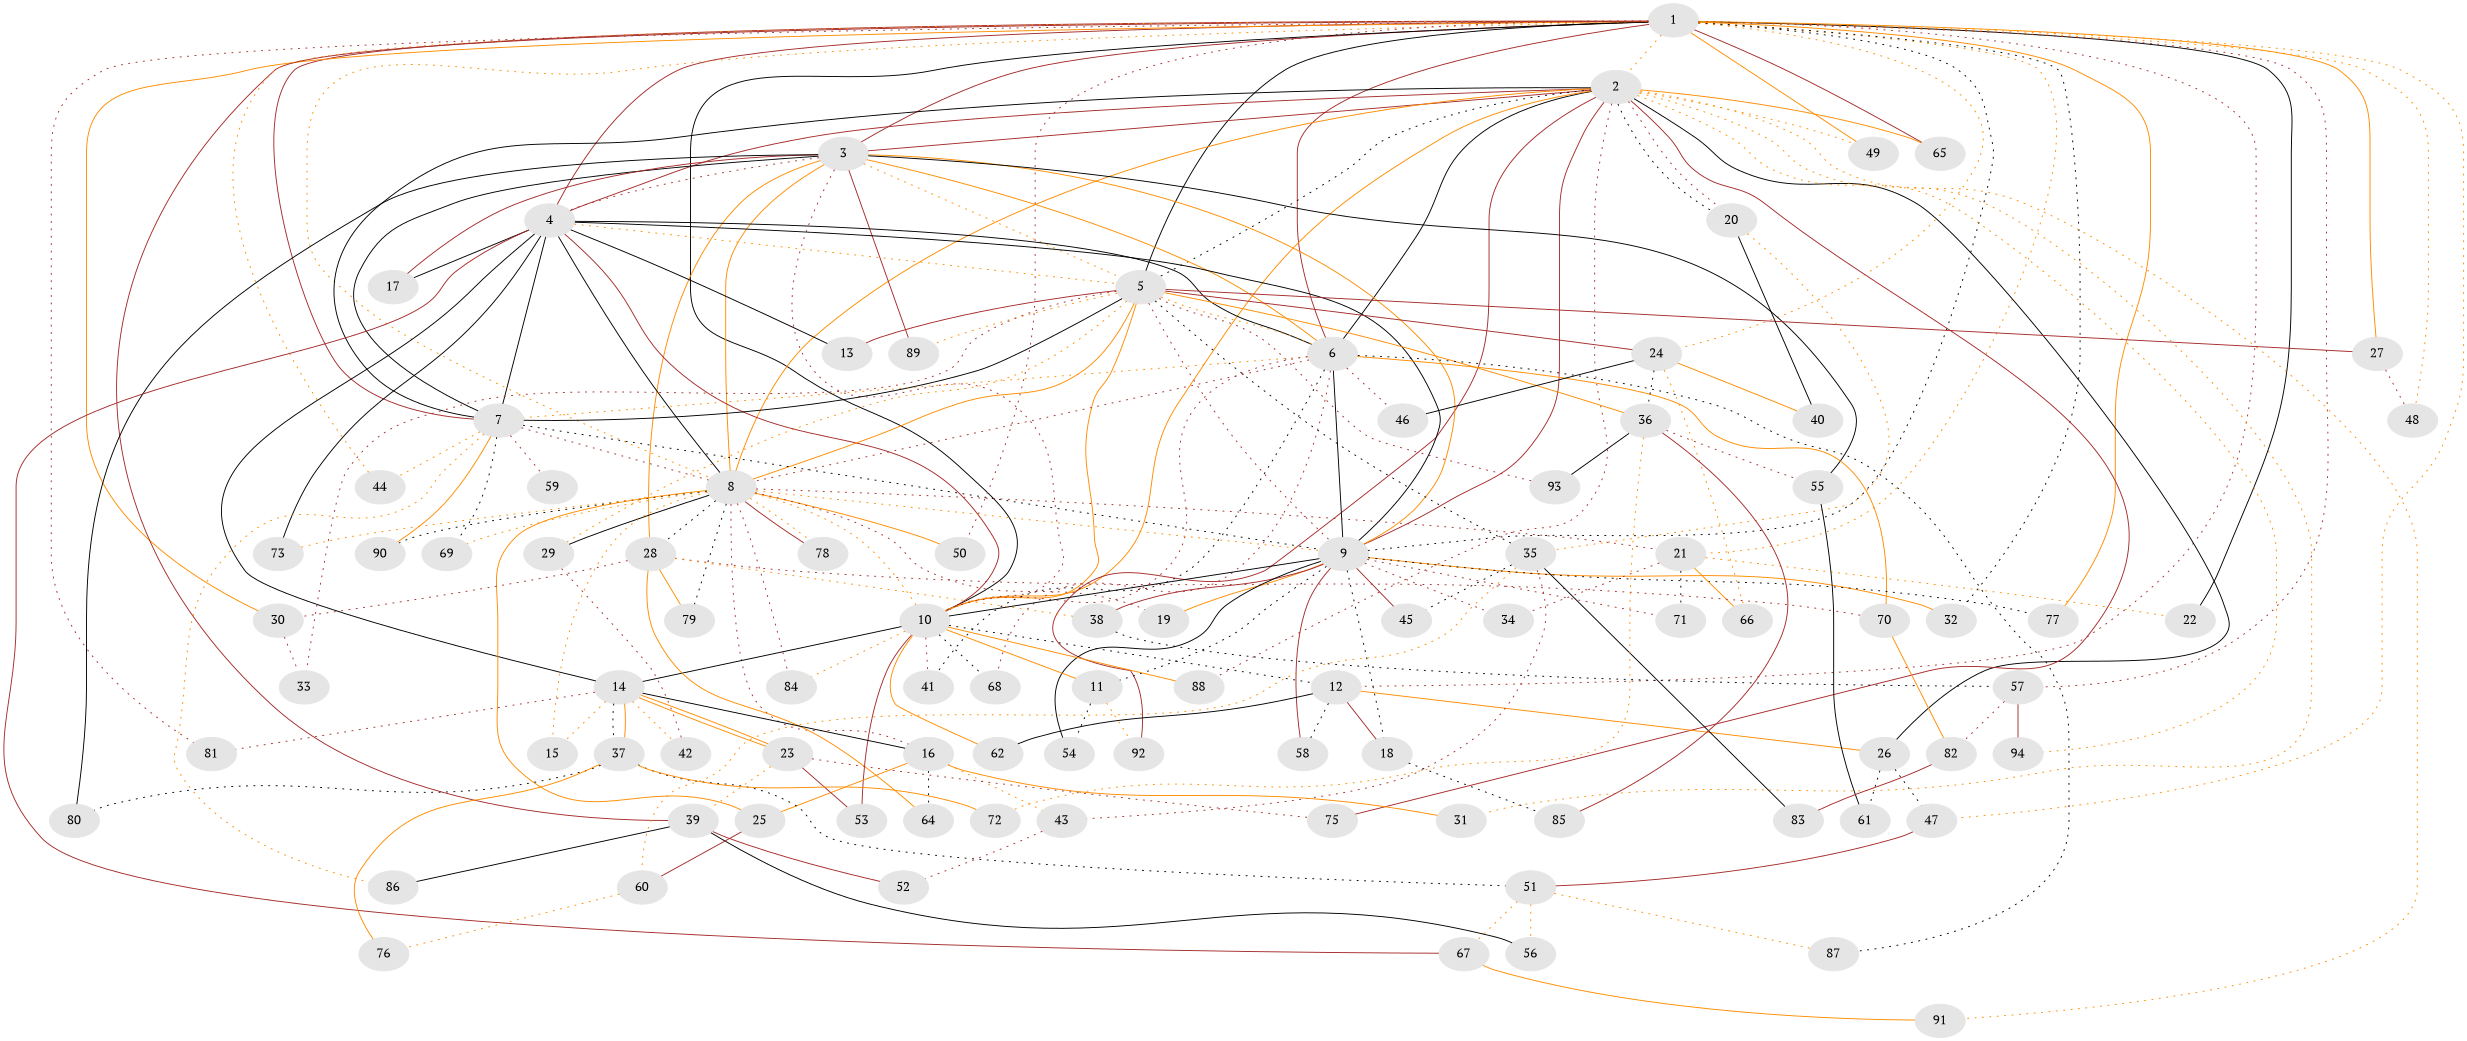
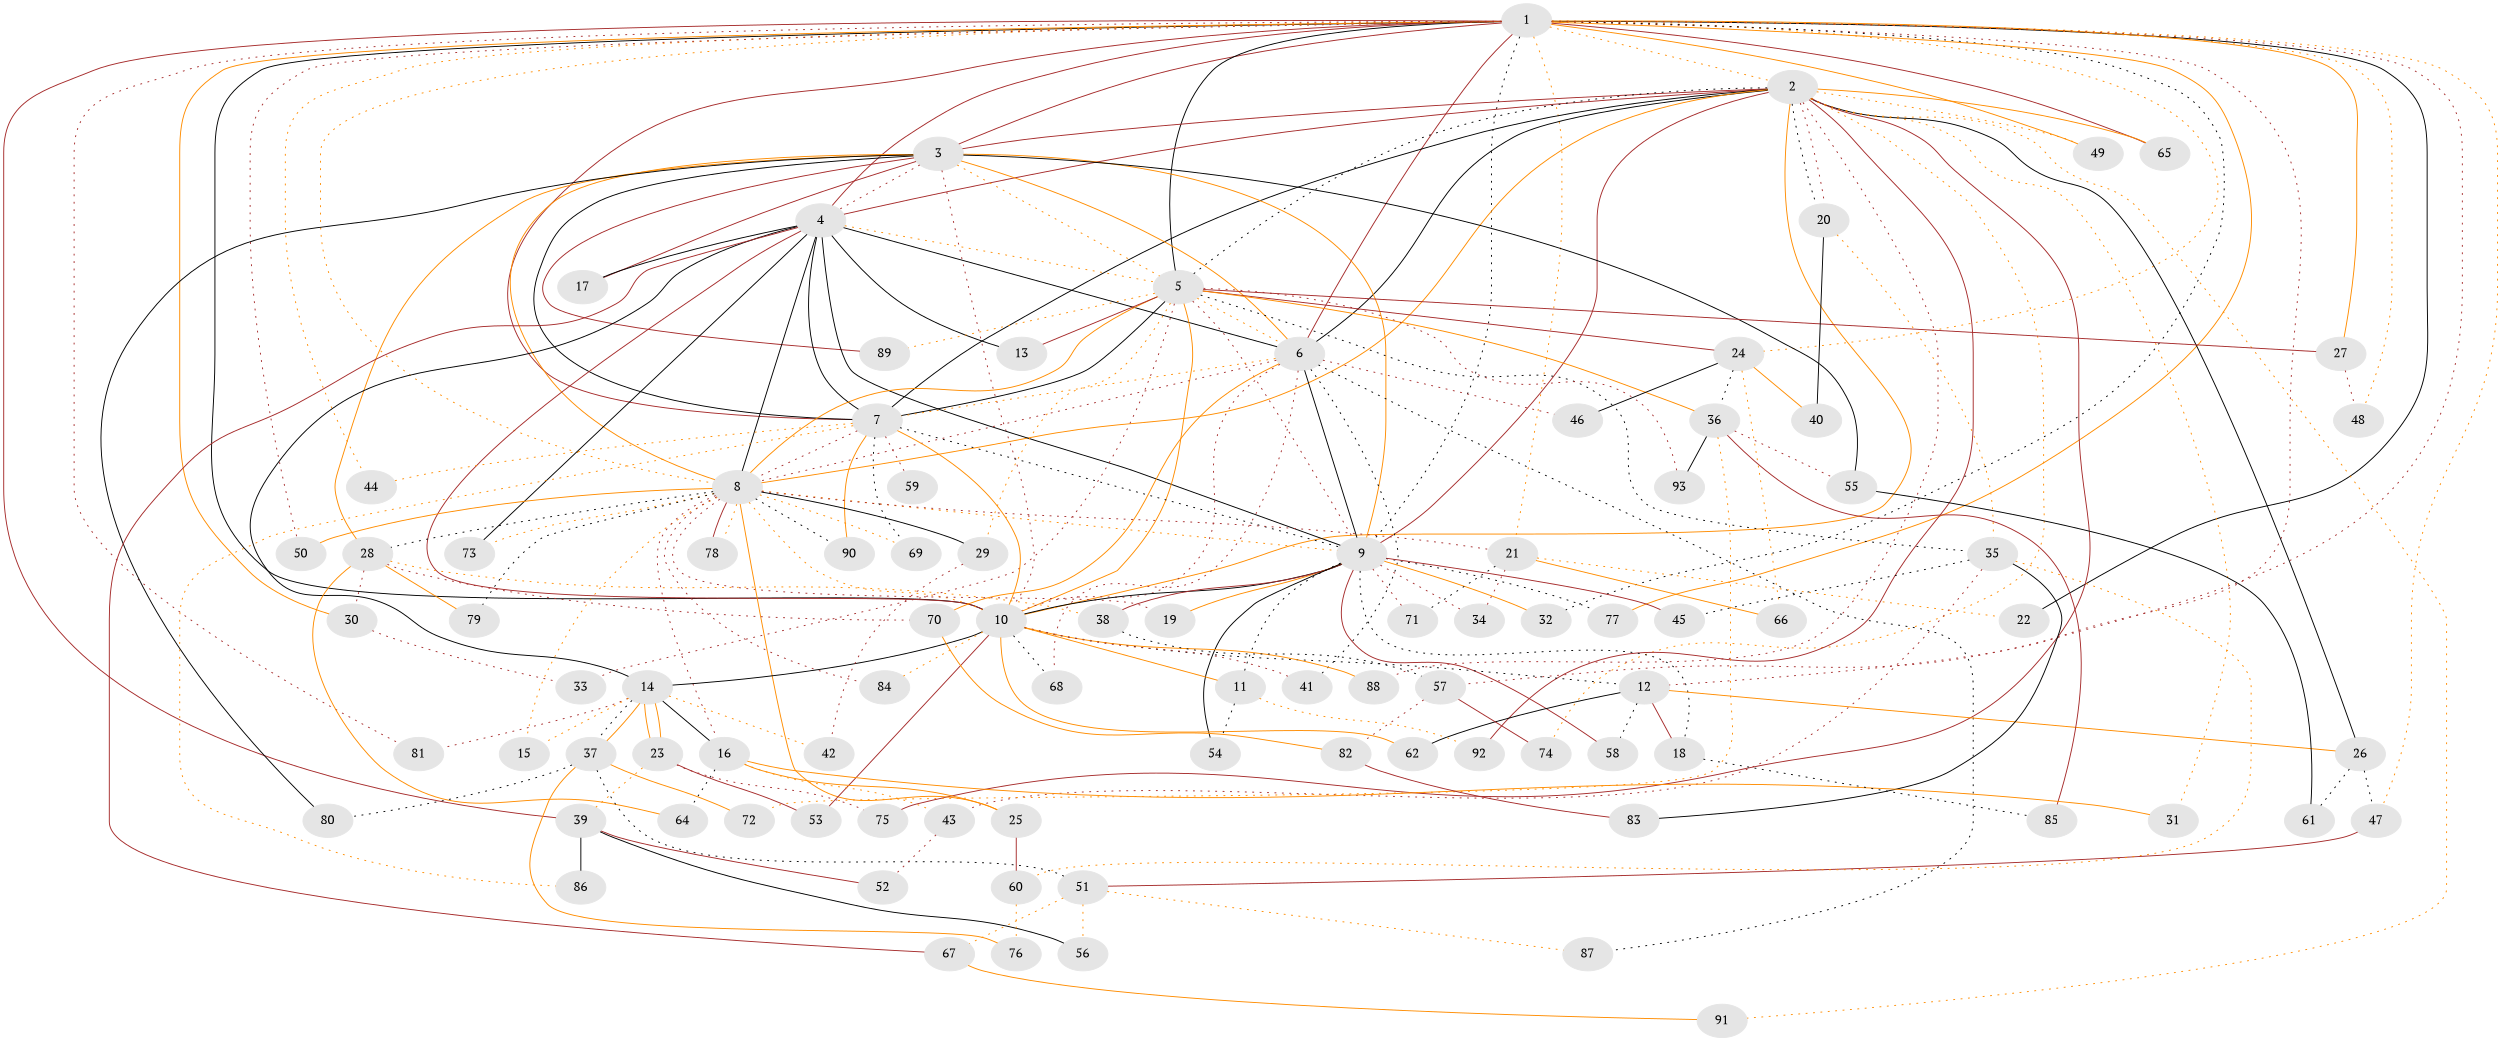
edge "7" -- "10": added
node "94": label "94" -> "74"
